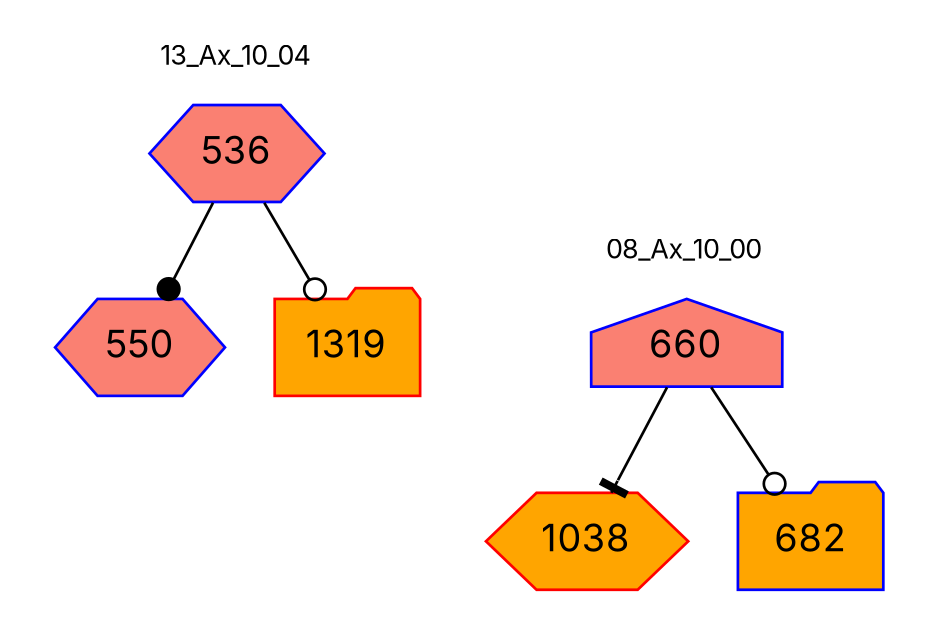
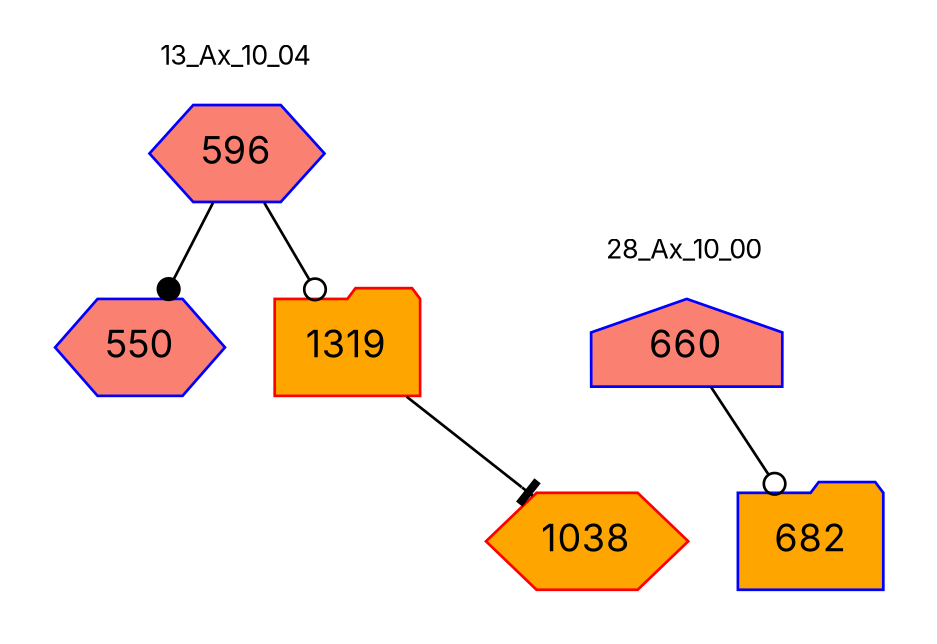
node "536": label "536" -> "596"
cluster "08_Ax_10_00": label "08_Ax_10_00" -> "28_Ax_10_00"
edge "660" -> "1038": now "1319" -> "1038"
